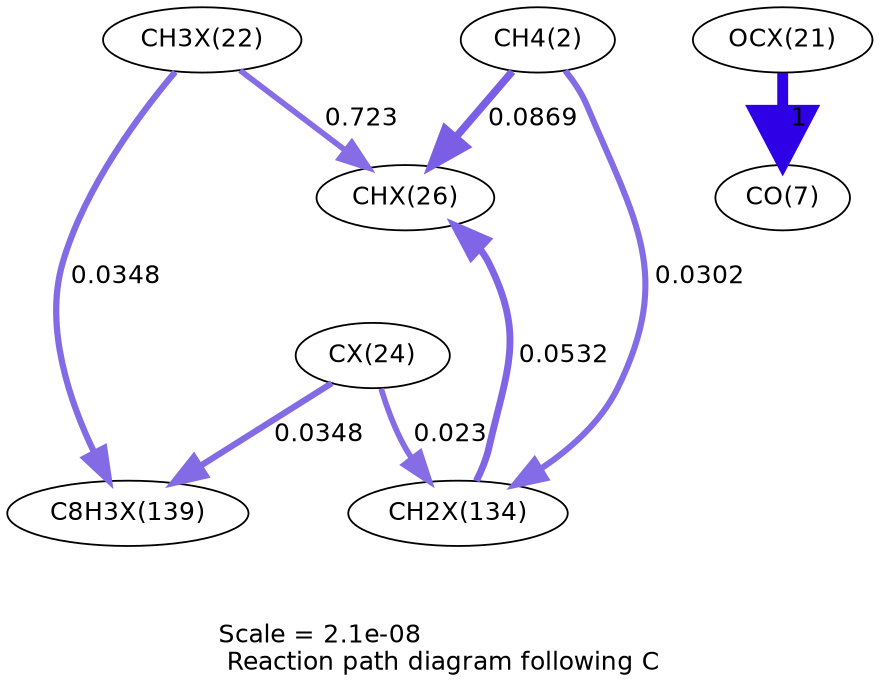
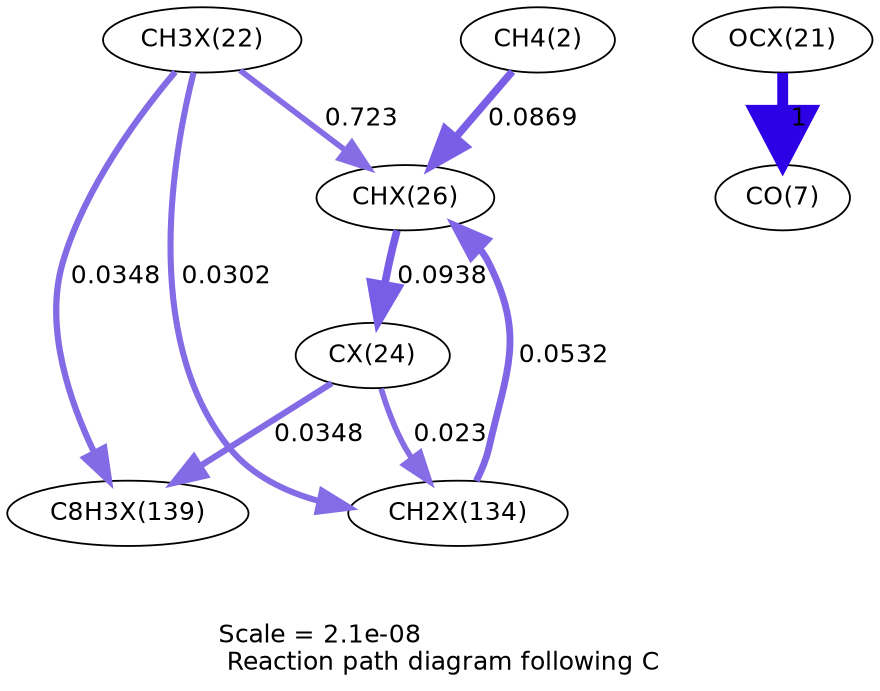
edge "CHX(26)" -> "CX(24)": added, label "0.0938"
edge "CH4(2)" -> "CH2X(134)": now "CH3X(22)" -> "CH2X(134)"
